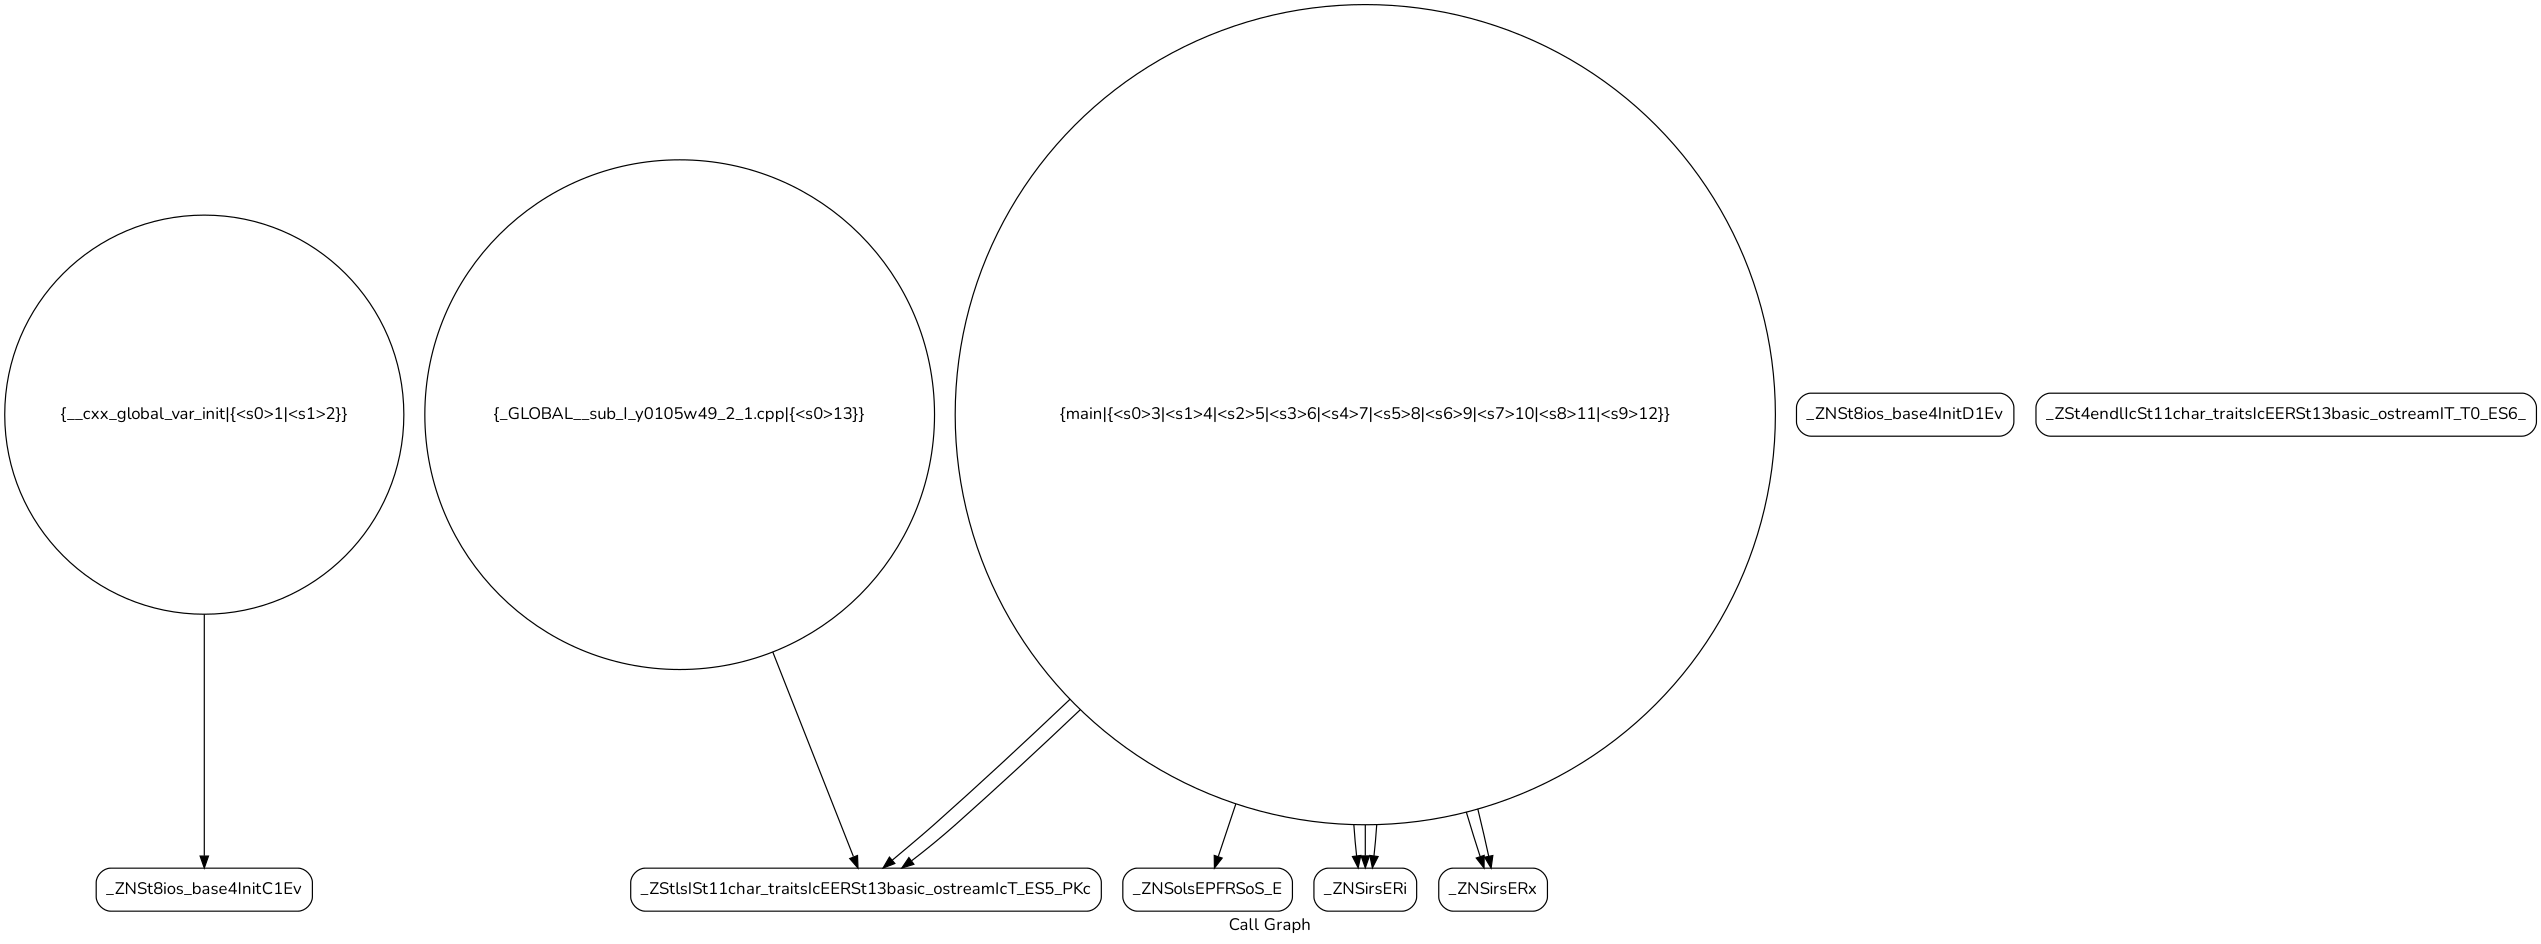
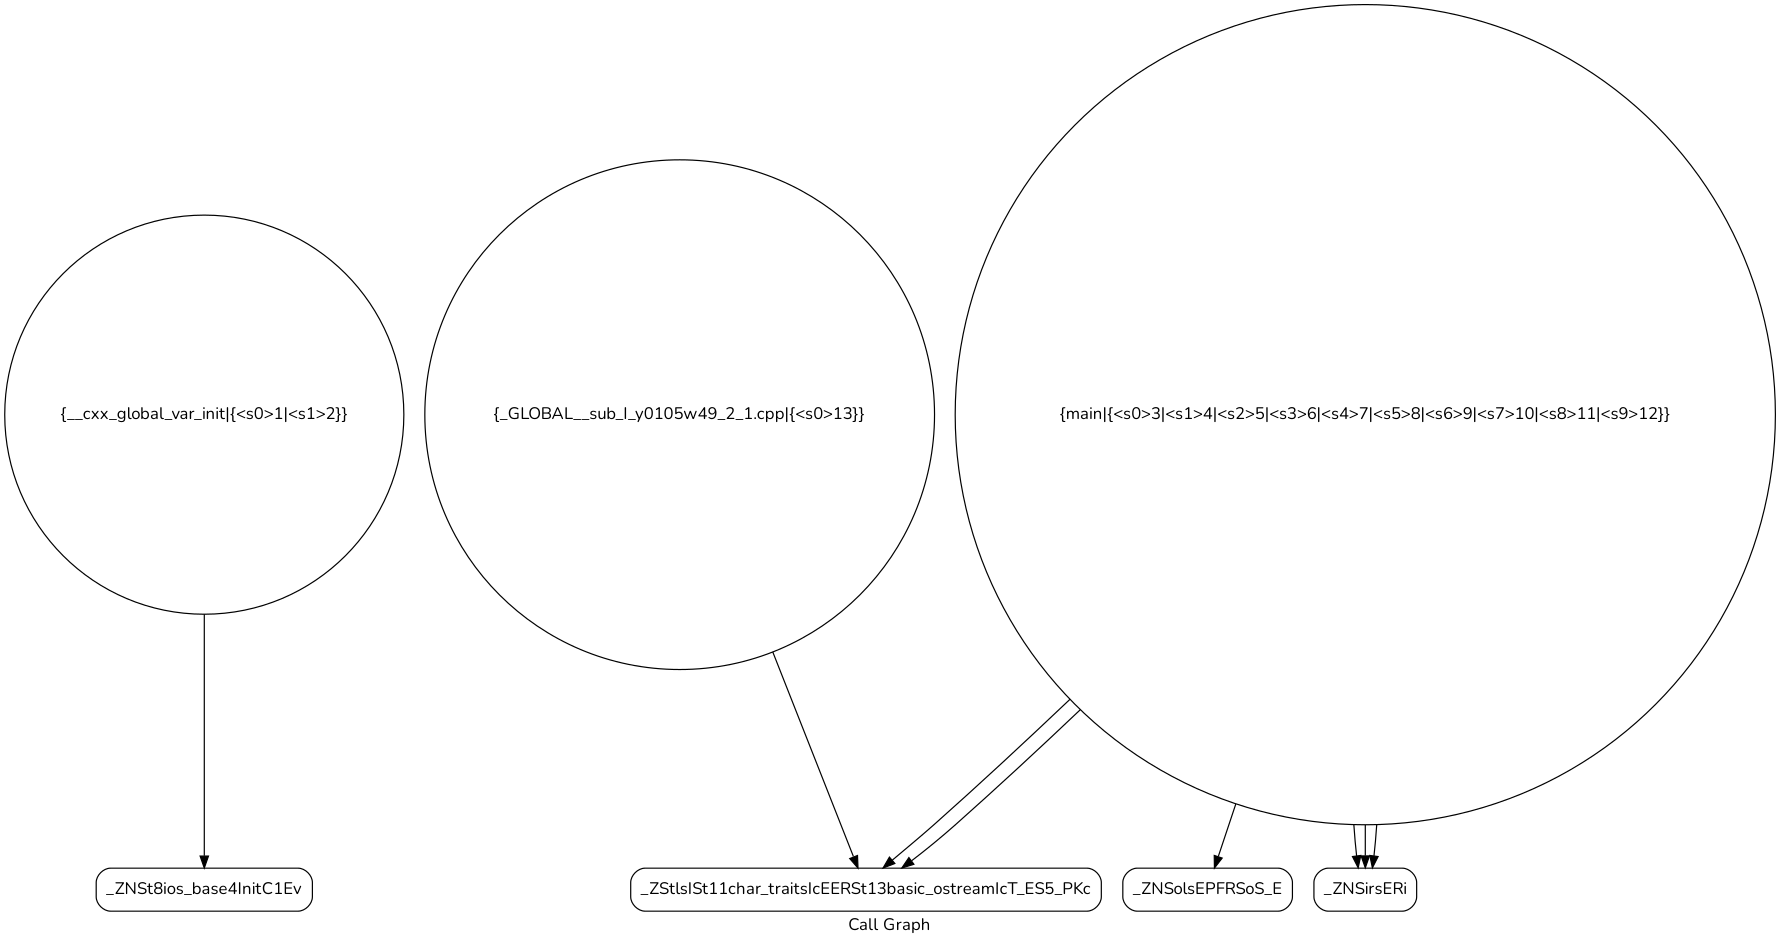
node "_ZNSt8ios_base4InitD1Ev": removed
node "_ZSt4endlIcSt11char_traitsIcEERSt13basic_ostreamIT_T0_ES6_": removed
node "_ZNSirsERx": removed
